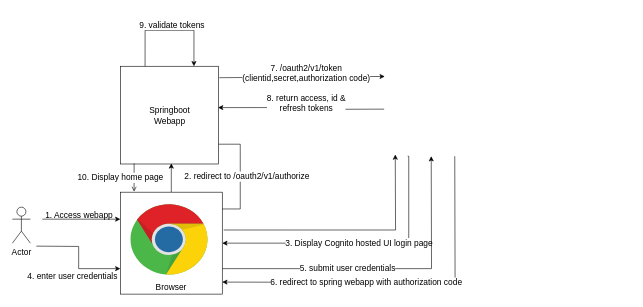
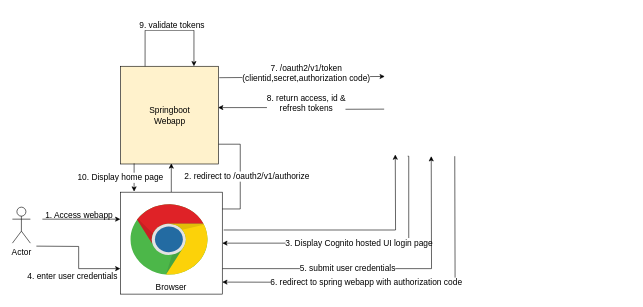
node "Springboot Webapp": fillcolor #ffffff -> #fff2cc
edge "Springboot Webapp" -> "Browser": arrowhead open -> classic
